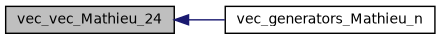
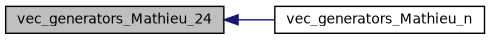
node "vec_vec_Mathieu_24": label "vec_vec_Mathieu_24" -> "vec_generators_Mathieu_24"
